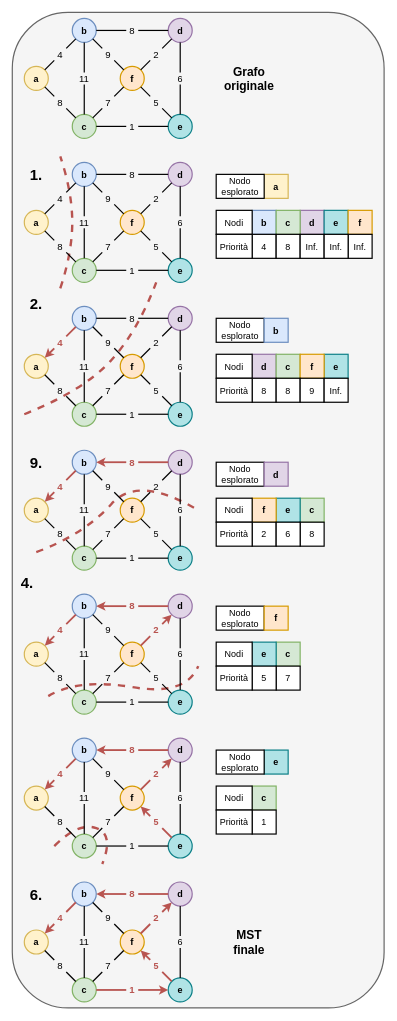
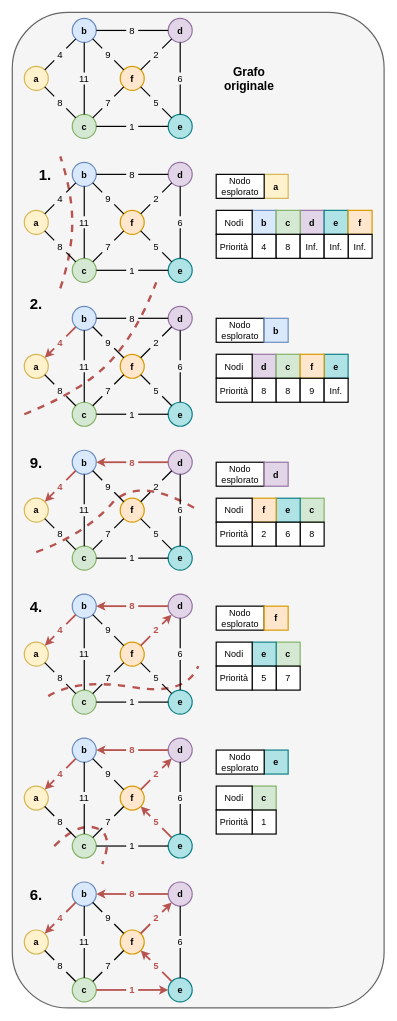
node "1.": moved (36, 174) -> (45, 174)
node "4.": moved (27, 582) -> (36, 606)
node "MST finale": removed
